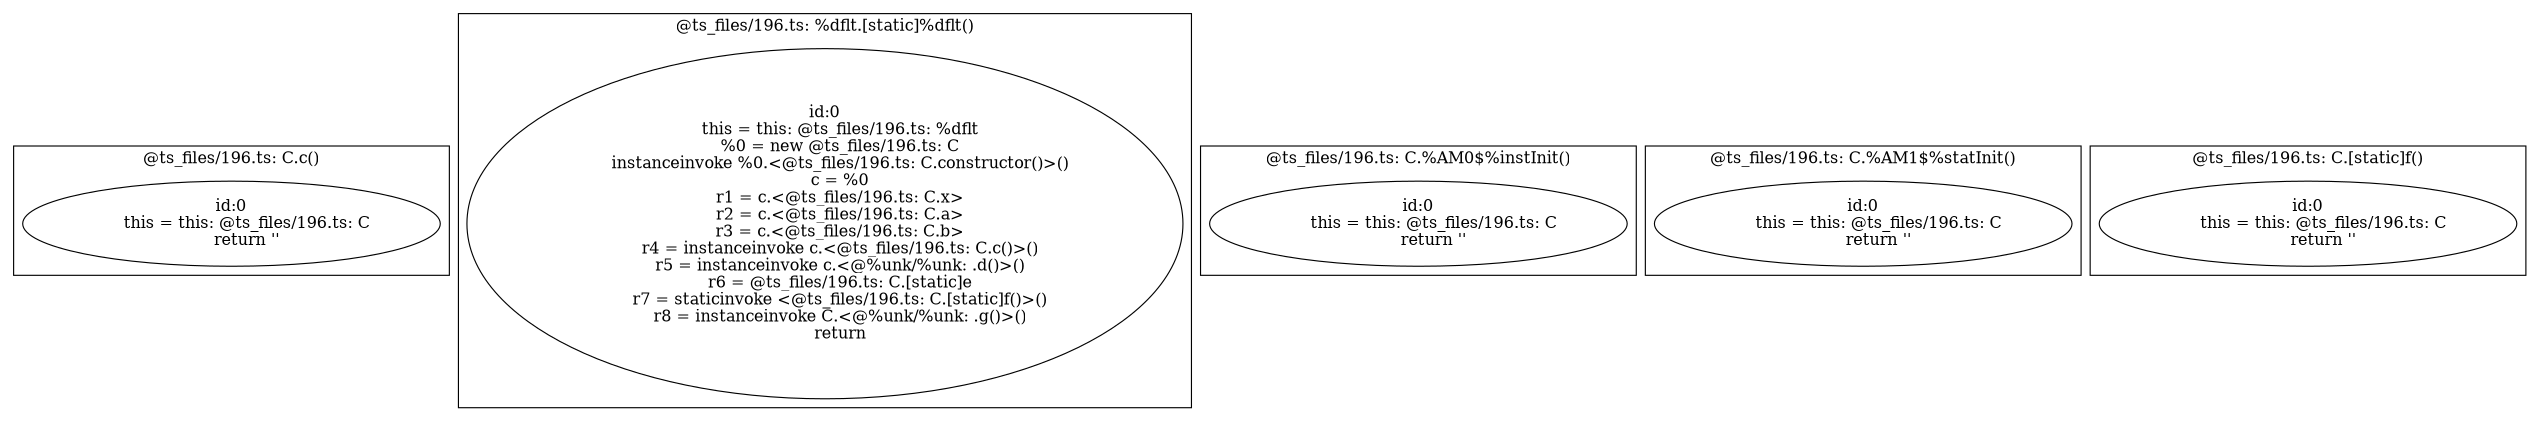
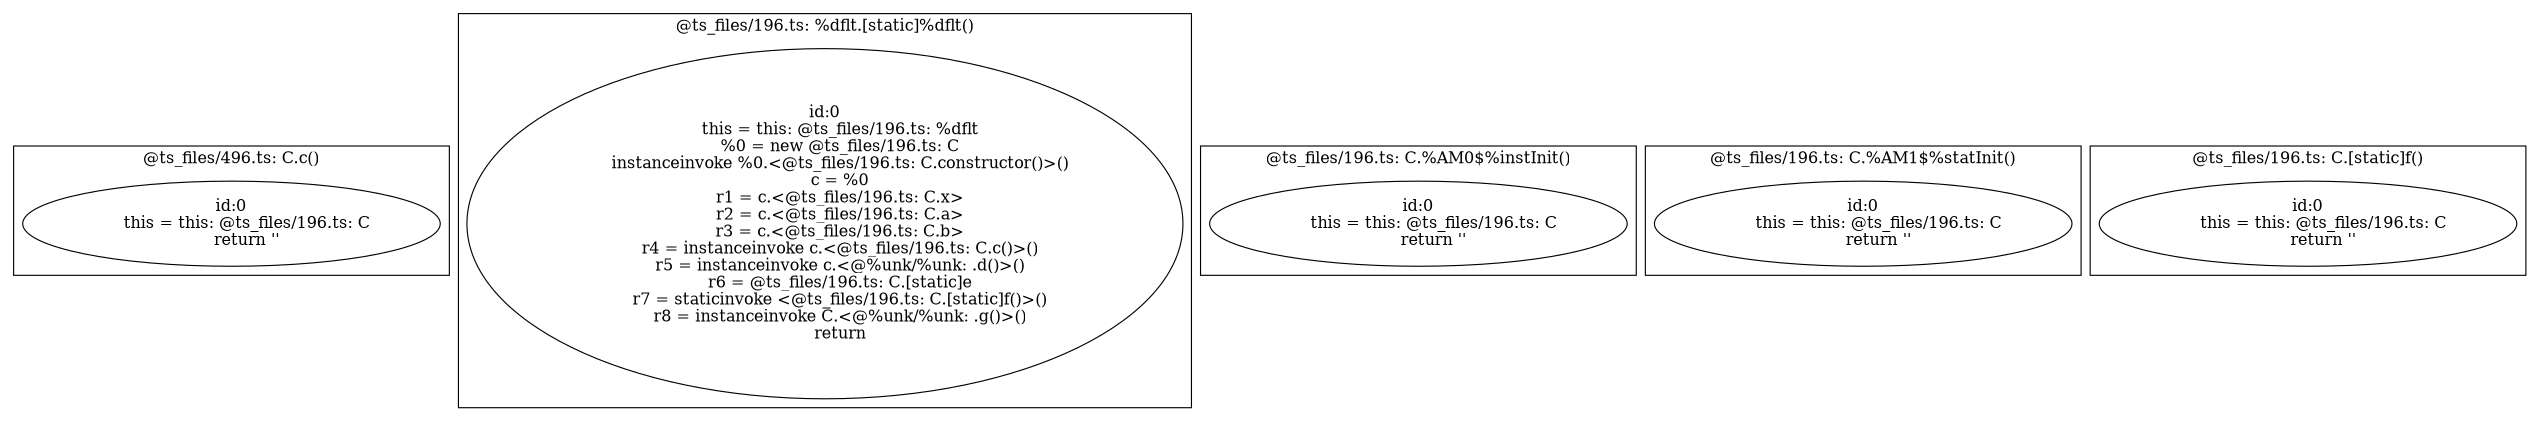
cluster "@ts_files/196.ts: C.c()": label "@ts_files/196.ts: C.c()" -> "@ts_files/496.ts: C.c()"
